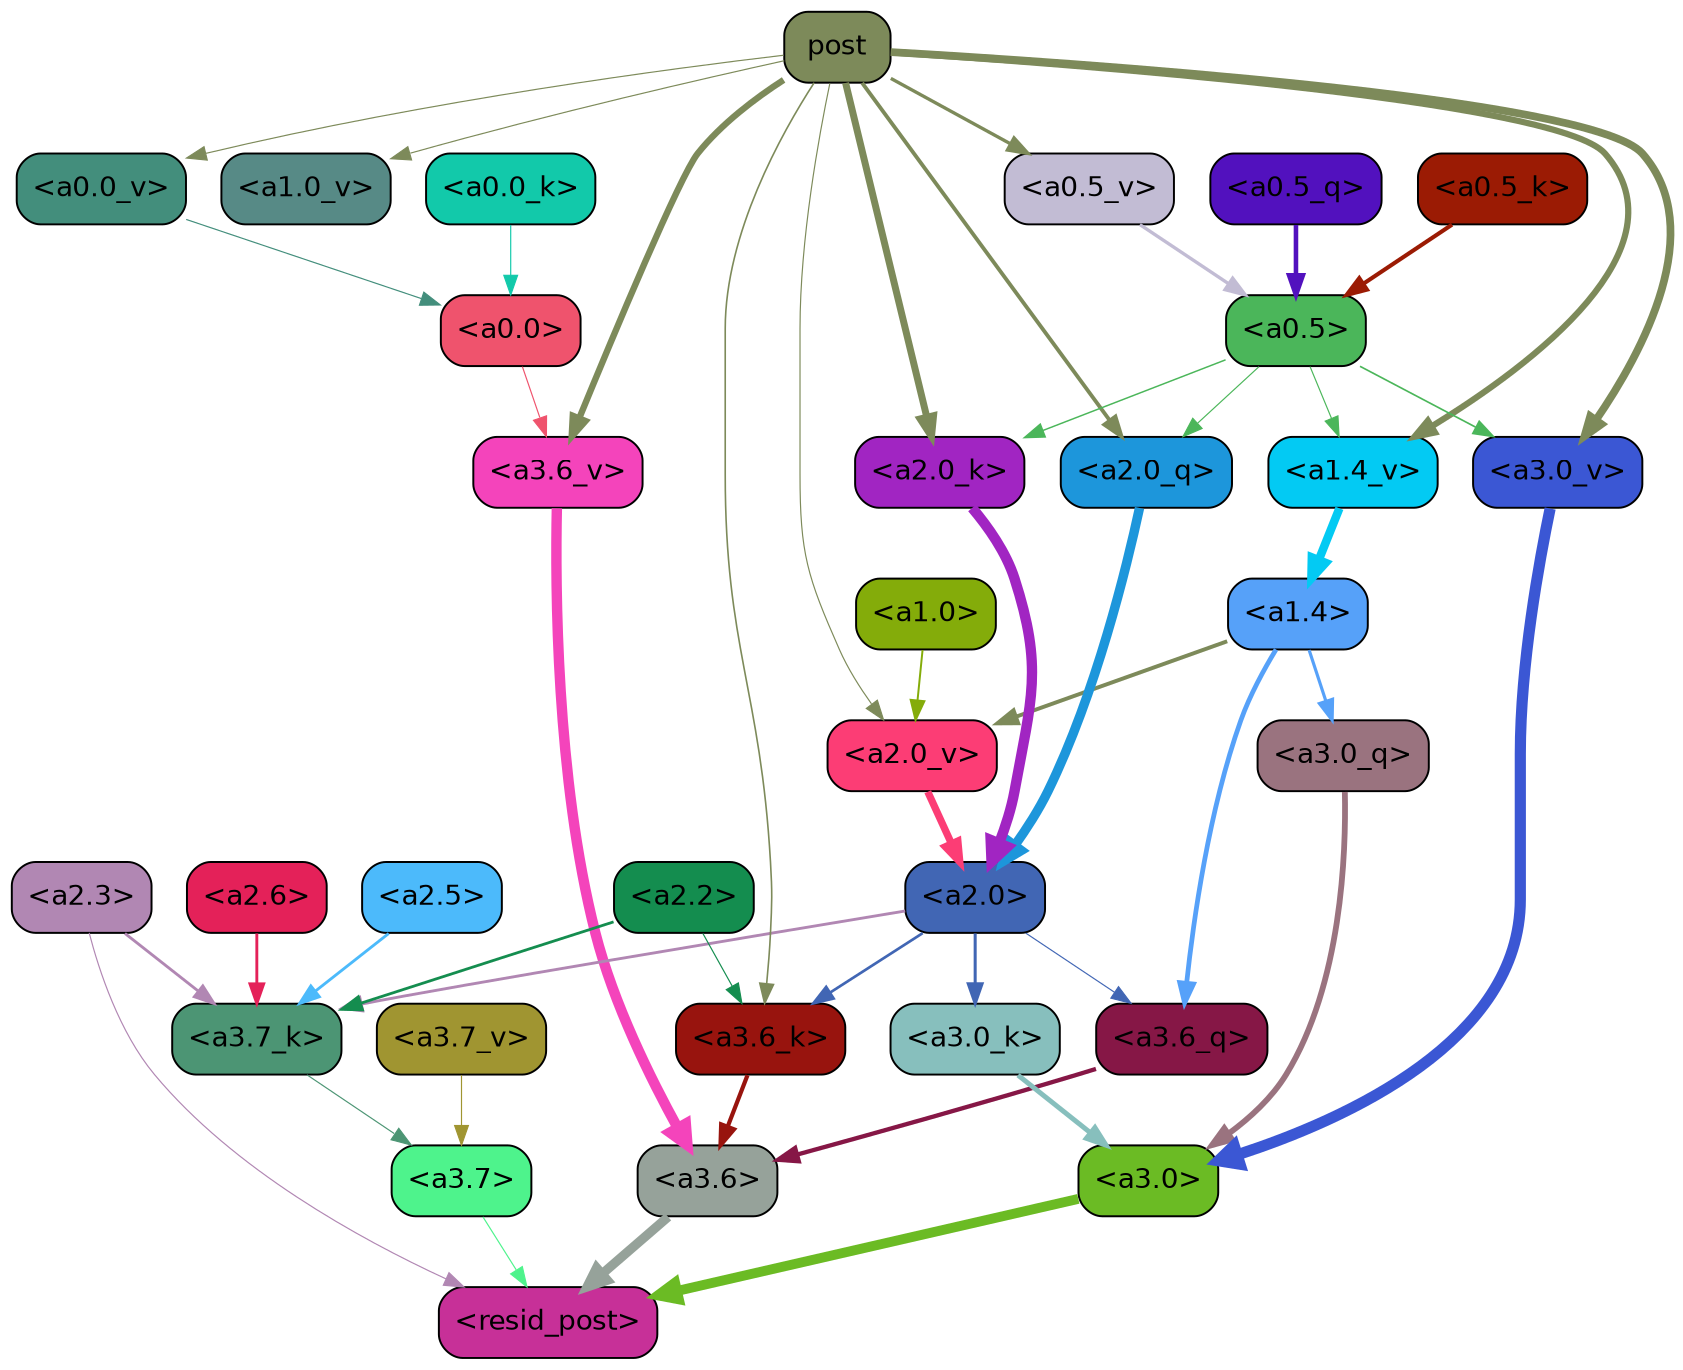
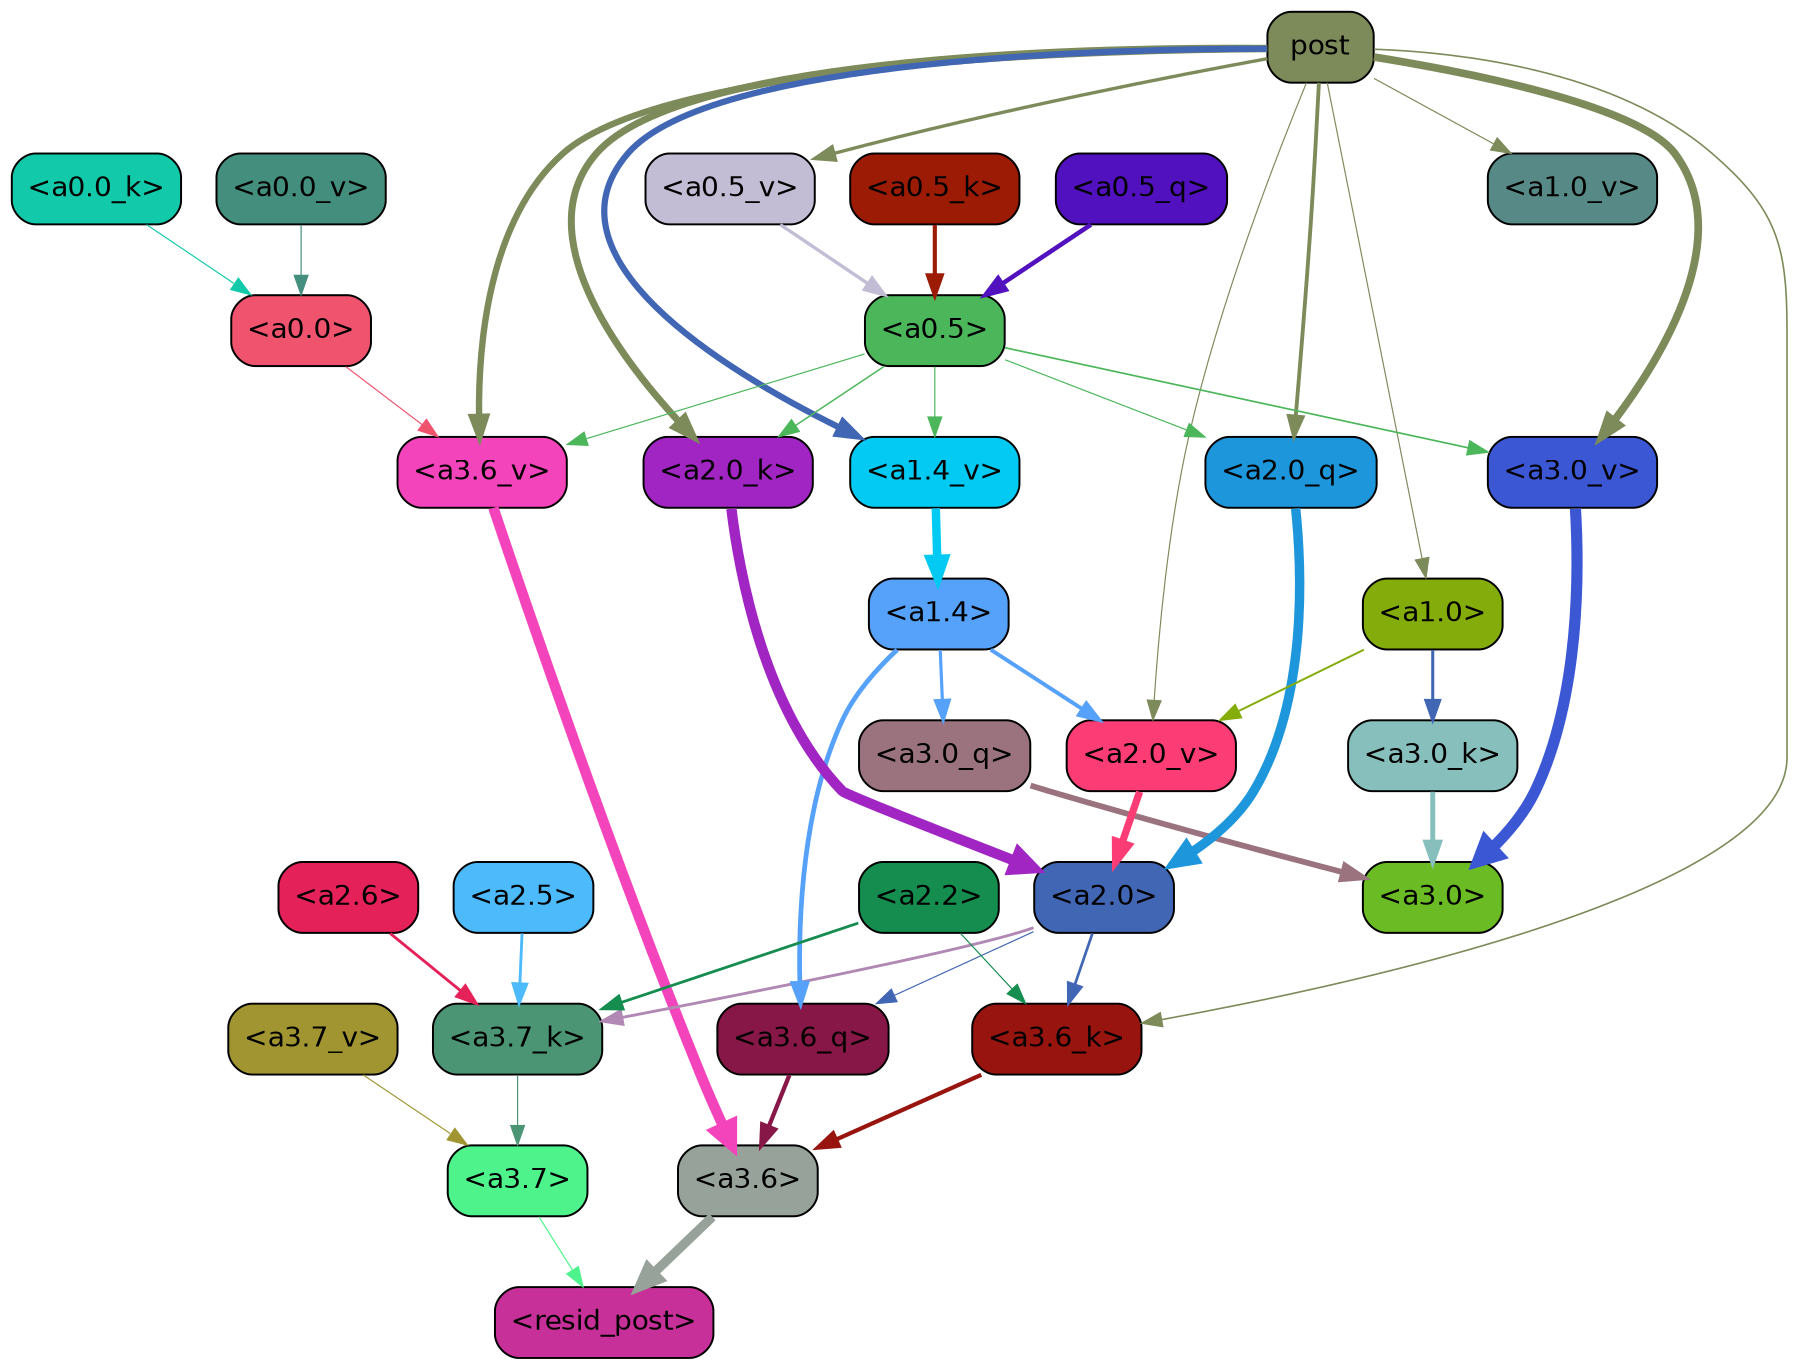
edge "post" -> "<a0.0_v>": now "post" -> "<a1.0>"
edge "post" -> "<a1.4_v>": color #7d8a5a -> #4166b4
edge "<a0.5>" -> "<a3.6_v>": added
edge "<a1.4>" -> "<a2.0_v>": color #7d8a5a -> #56a1f9
node "<a2.3>": removed
edge "<a2.0>" -> "<a3.0_k>": now "<a1.0>" -> "<a3.0_k>"
edge "<a3.0>" -> "<resid_post>": removed
